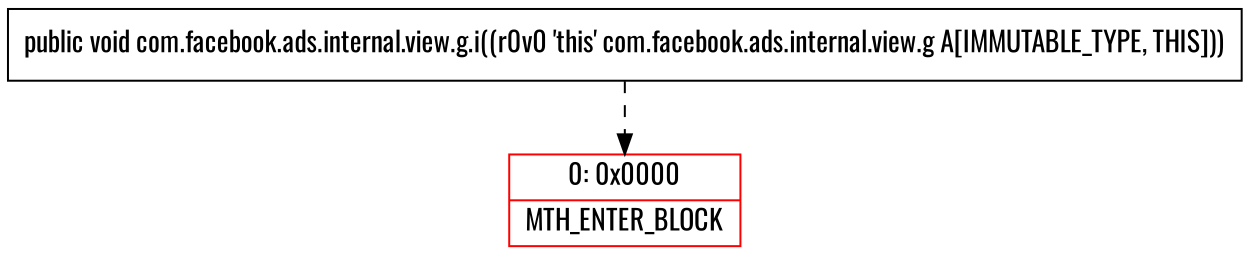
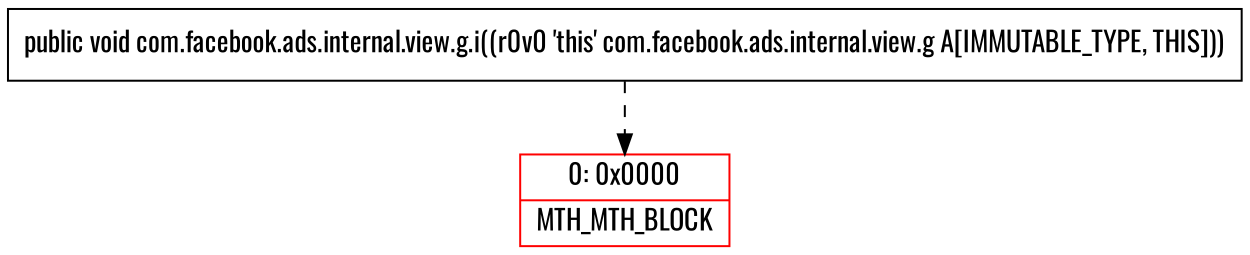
node "0: 0x0000": text "MTH_ENTER_BLOCK" -> "MTH_MTH_BLOCK"
